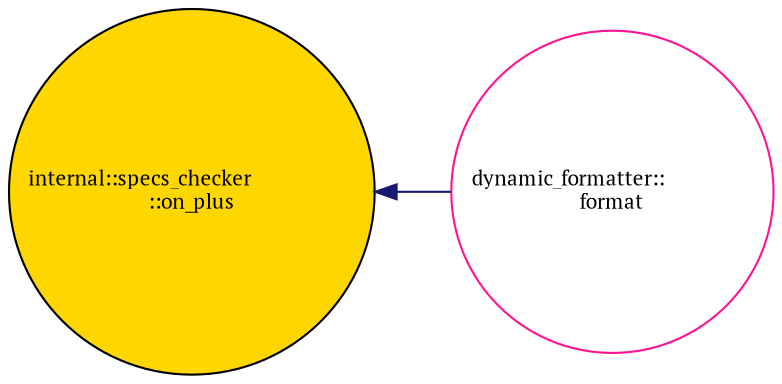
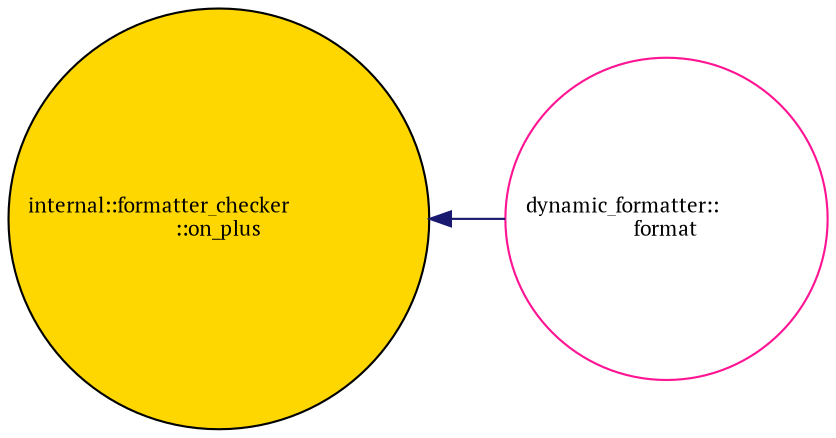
node "internal::specs_checker ::on_plus": label "internal::specs_checker ::on_plus" -> "internal::formatter_checker ::on_plus"
